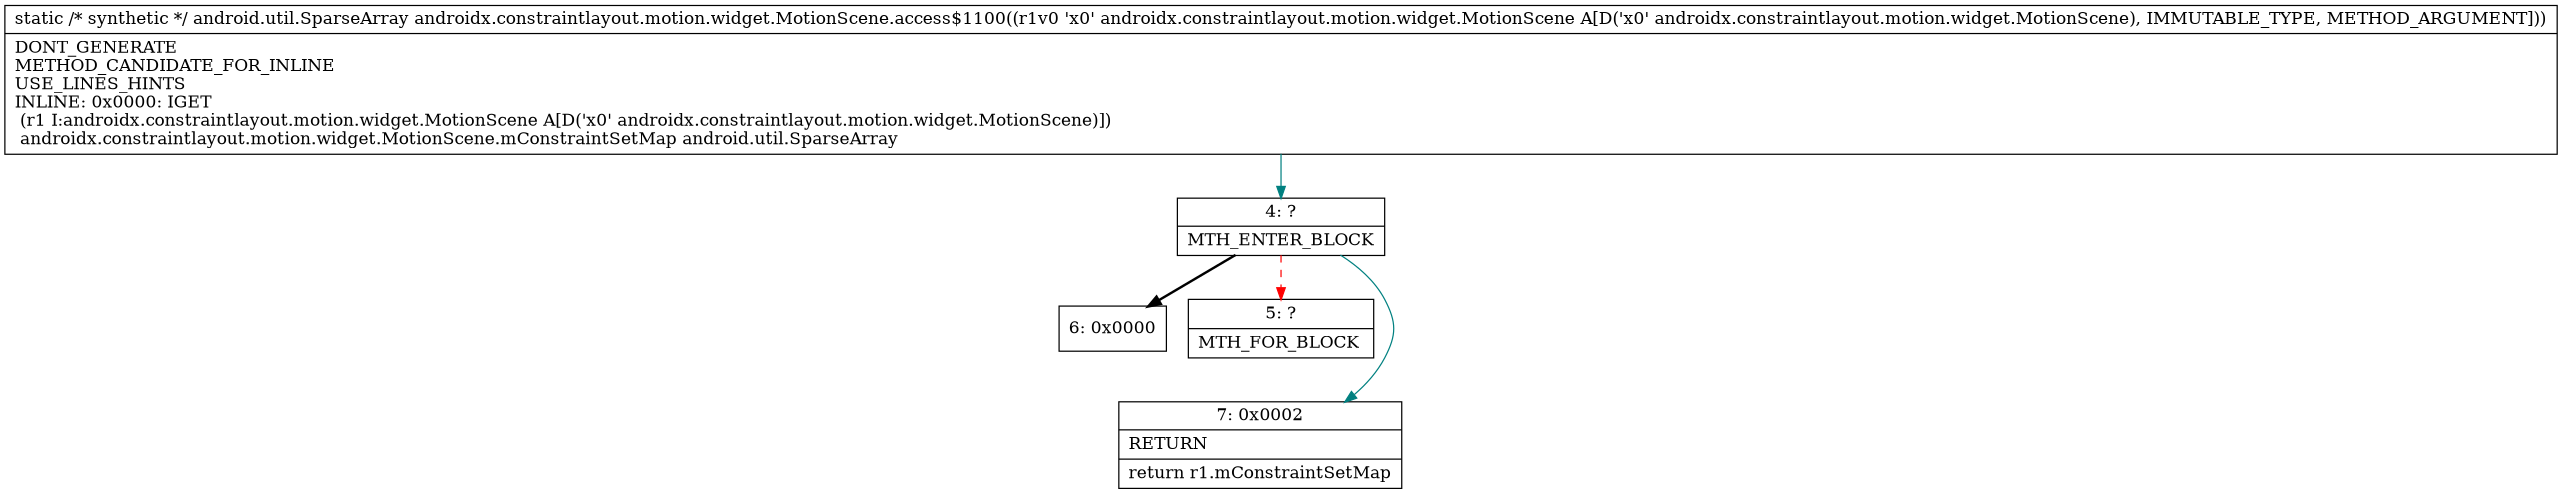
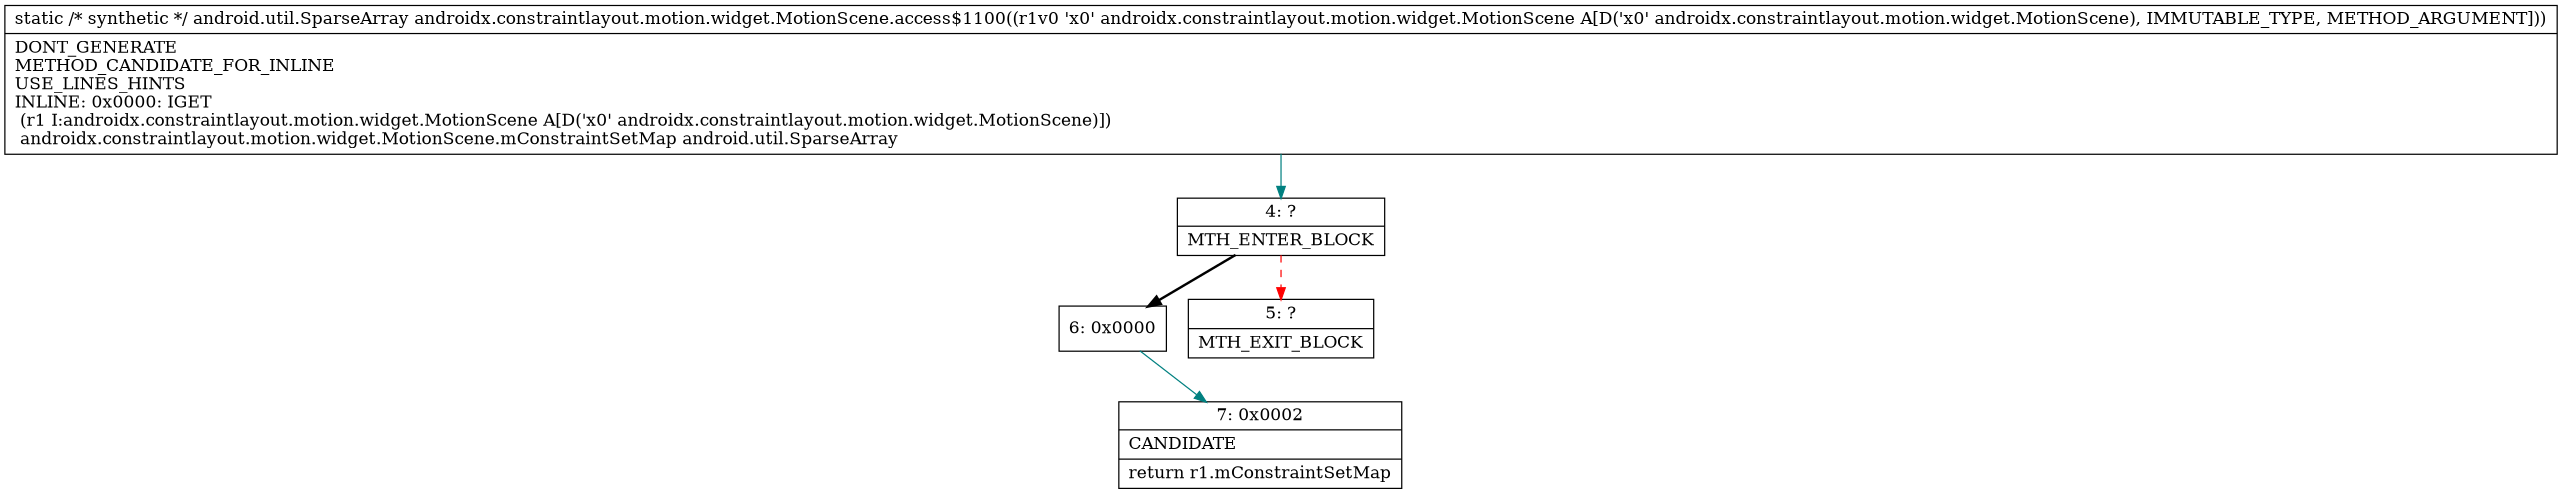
edge "4: ?" -> "7: 0x0002": now "6: 0x0000" -> "7: 0x0002"
node "5: ?": text "MTH_FOR_BLOCK" -> "MTH_EXIT_BLOCK"
node "7: 0x0002": text "RETURN" -> "CANDIDATE"
